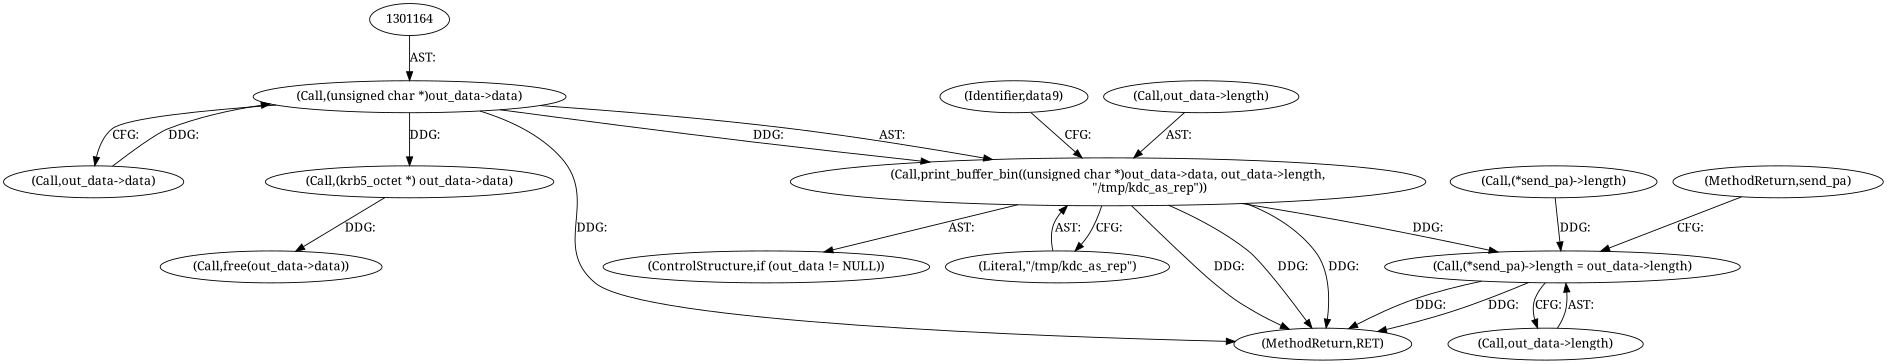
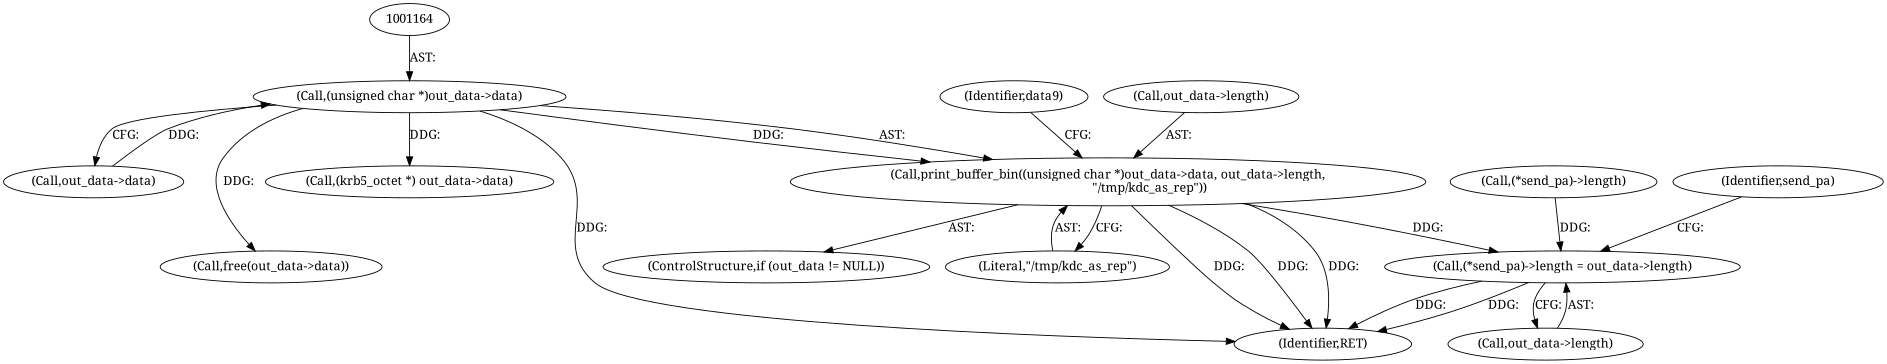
node "1301164": label "1301164" -> "1001164"
node "(MethodReturn,send_pa)": label "(MethodReturn,send_pa)" -> "(Identifier,send_pa)"
edge "(Call,(krb5_octet *) out_data->data)" -> "(Call,free(out_data->data))": now "(Call,(unsigned char *)out_data->data)" -> "(Call,free(out_data->data))"
node "(MethodReturn,RET)": label "(MethodReturn,RET)" -> "(Identifier,RET)"
